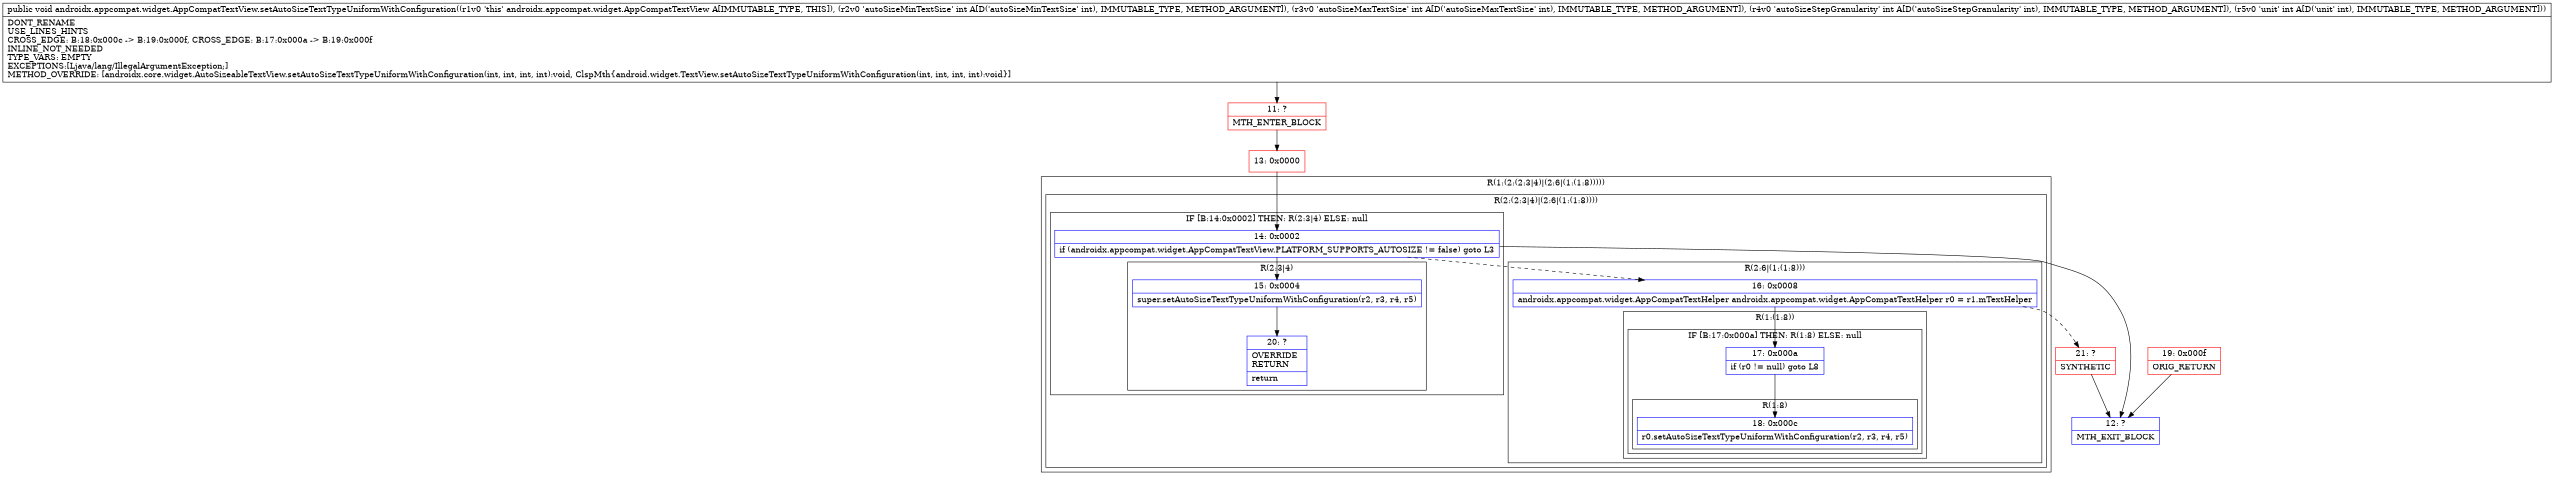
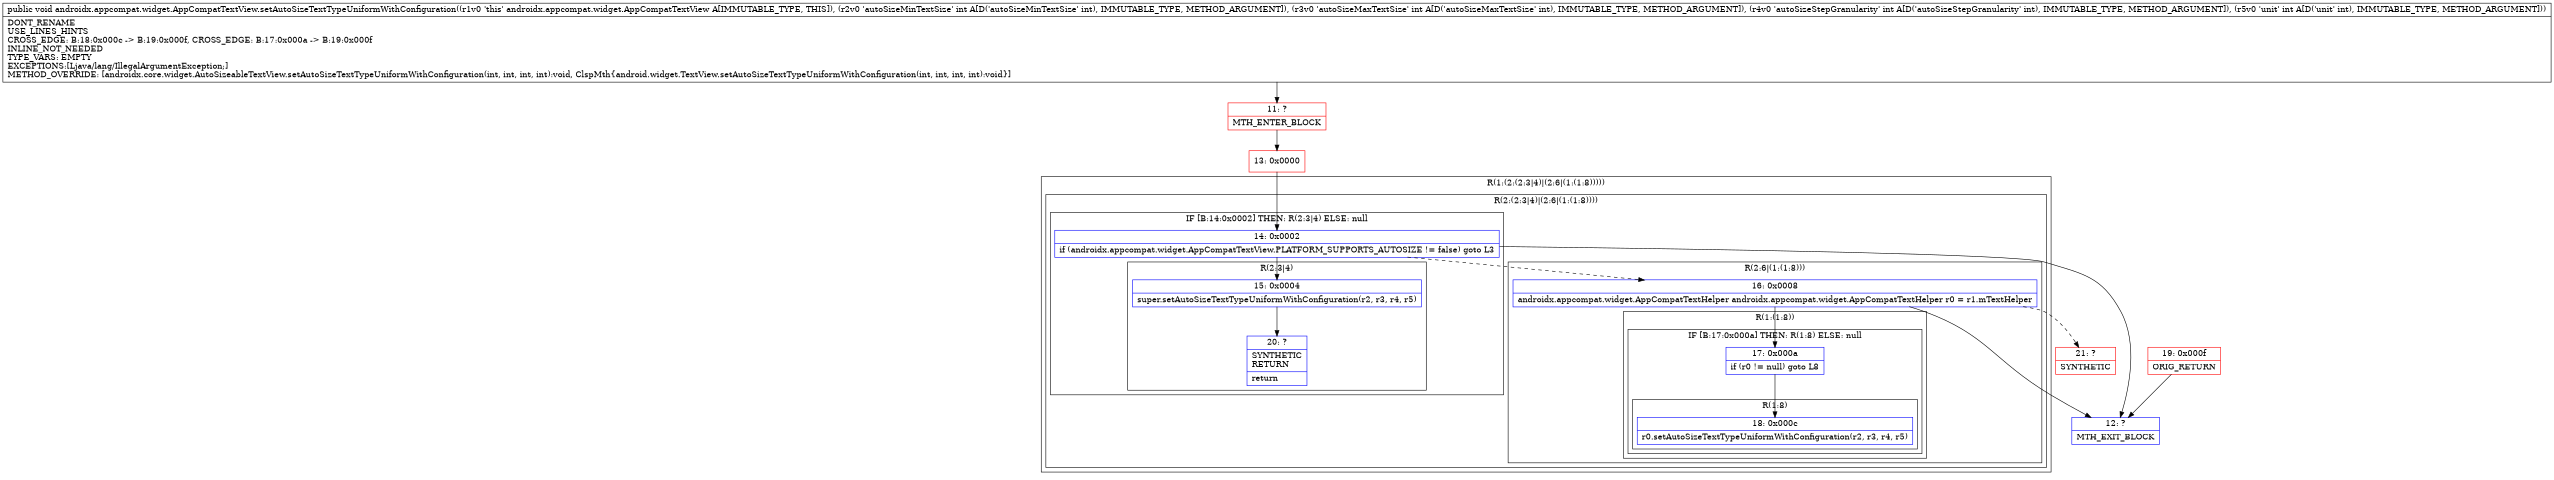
node "20: ?": text "OVERRIDE" -> "SYNTHETIC"
edge "21: ?" -> "12: ?": now "16: 0x0008" -> "12: ?"
